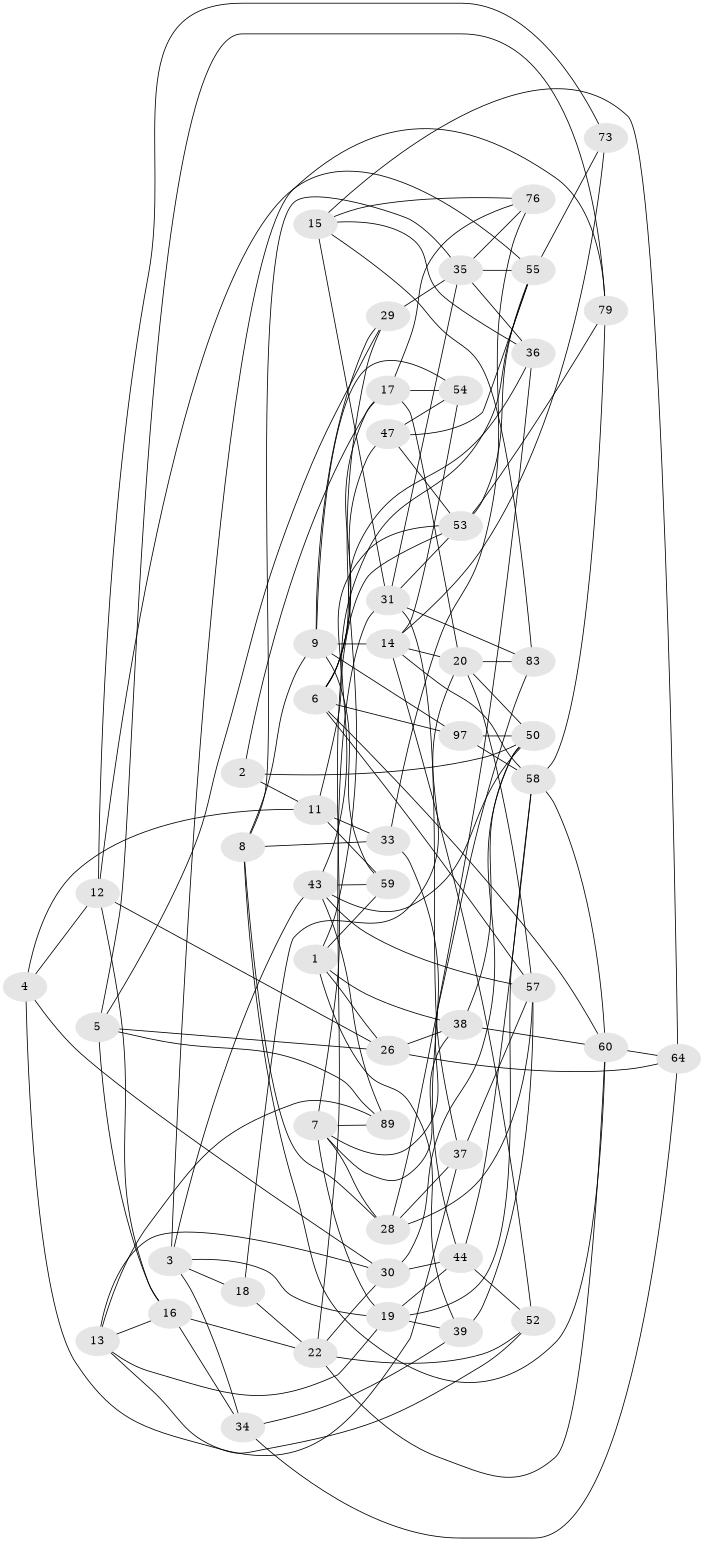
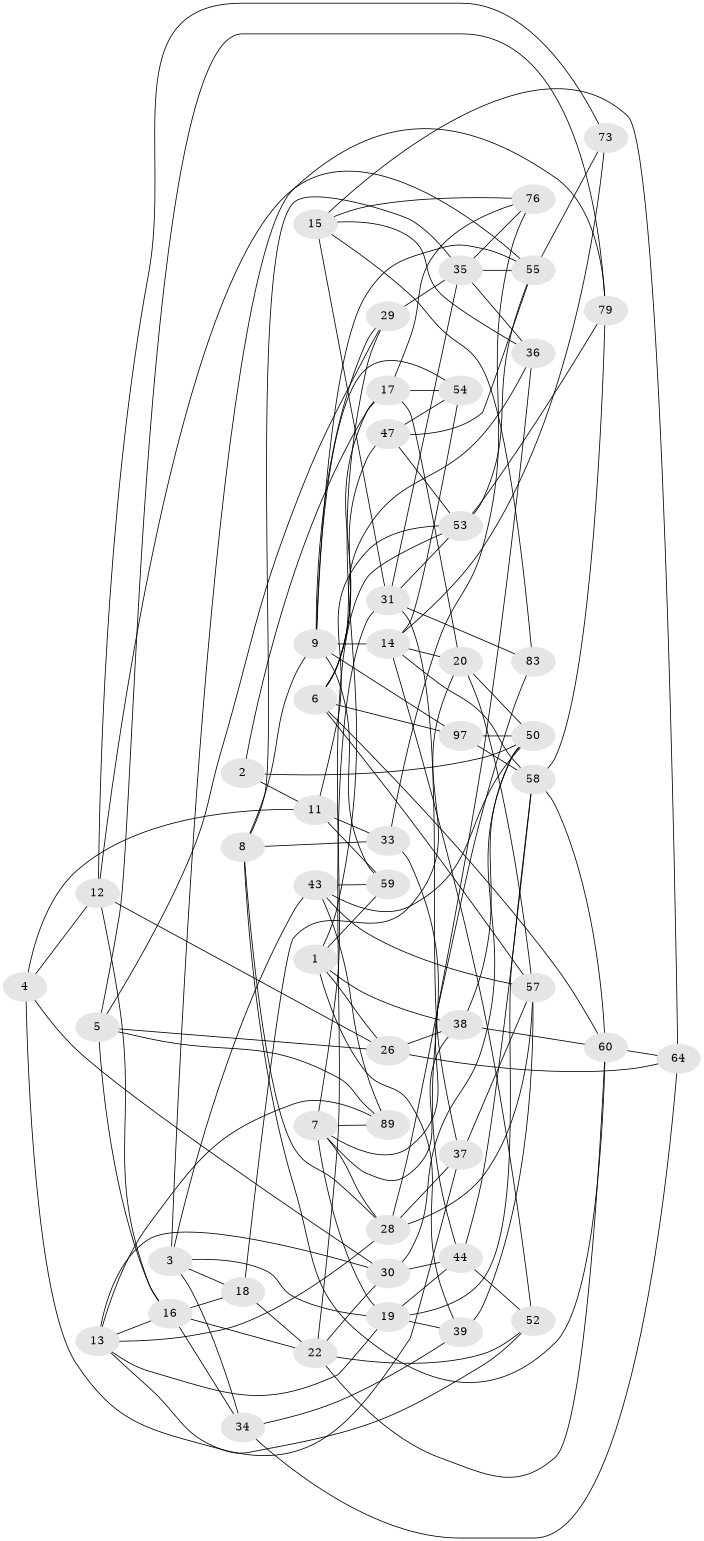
edge "55" -- "43": now "55" -- "9"
edge "20" -- "83": removed
edge "18" -- "16": added
edge "28" -- "13": added
